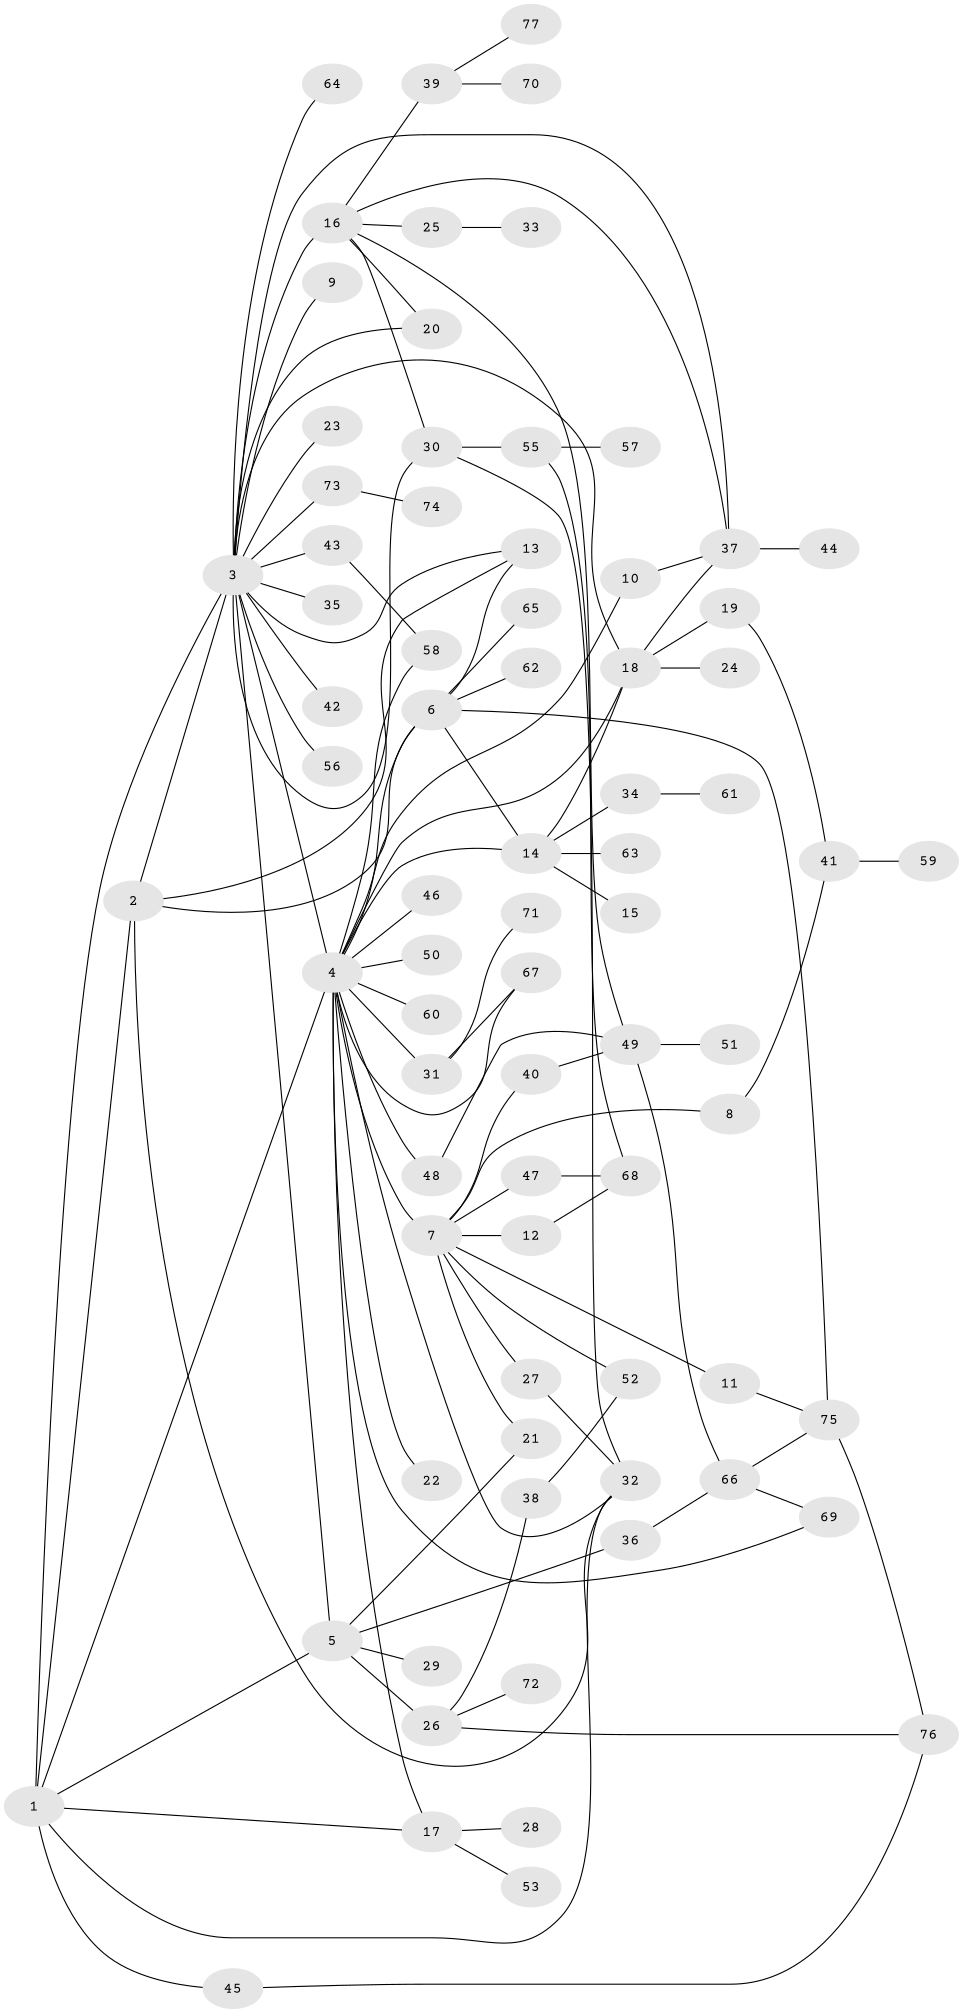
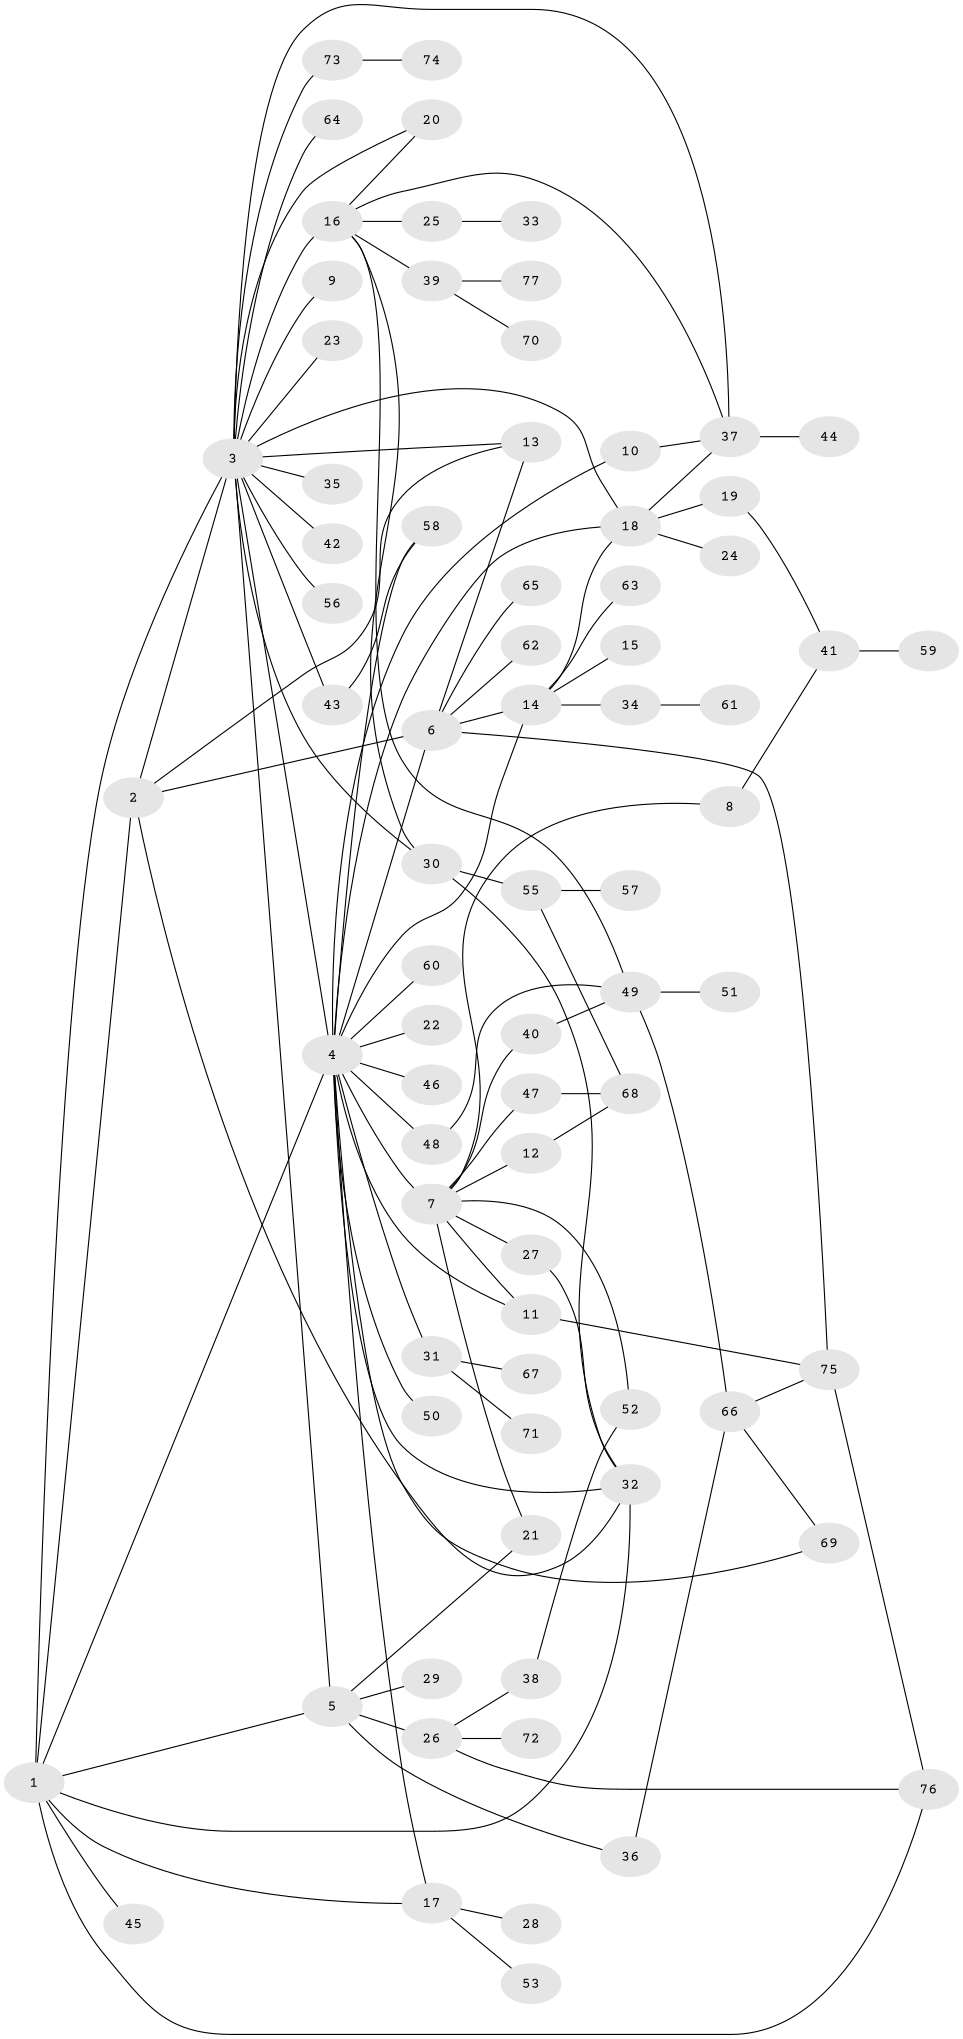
edge "4" -- "67": now "4" -- "11"
edge "76" -- "45": now "76" -- "1"
